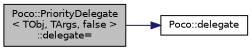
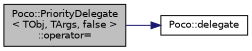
node "Poco::PriorityDelegate < TObj, TArgs, false > ::delegate=": label "Poco::PriorityDelegate < TObj, TArgs, false > ::delegate=" -> "Poco::PriorityDelegate < TObj, TArgs, false > ::operator="
